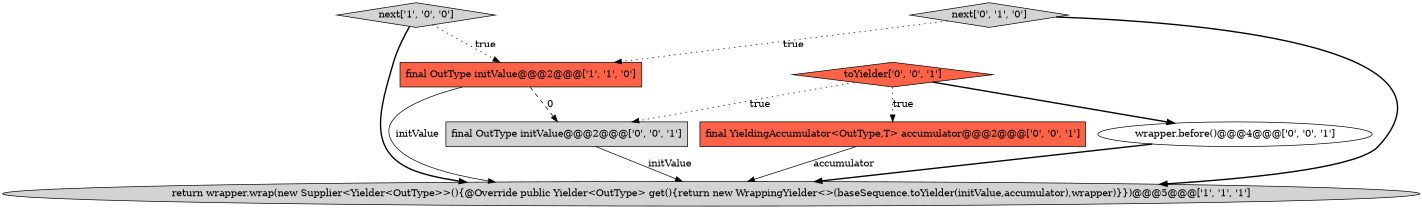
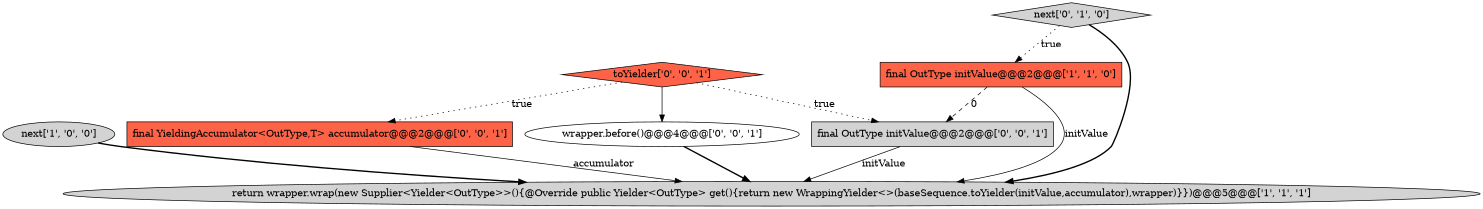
node "next['1', '0', '0']": shape diamond -> ellipse
edge "next['1', '0', '0']" -> "final OutType initValue@@@2@@@['1', '1', '0']": removed, label "true"
edge "toYielder['0', '0', '1']" -> "wrapper.before()@@@4@@@['0', '0', '1']": style bold -> solid
